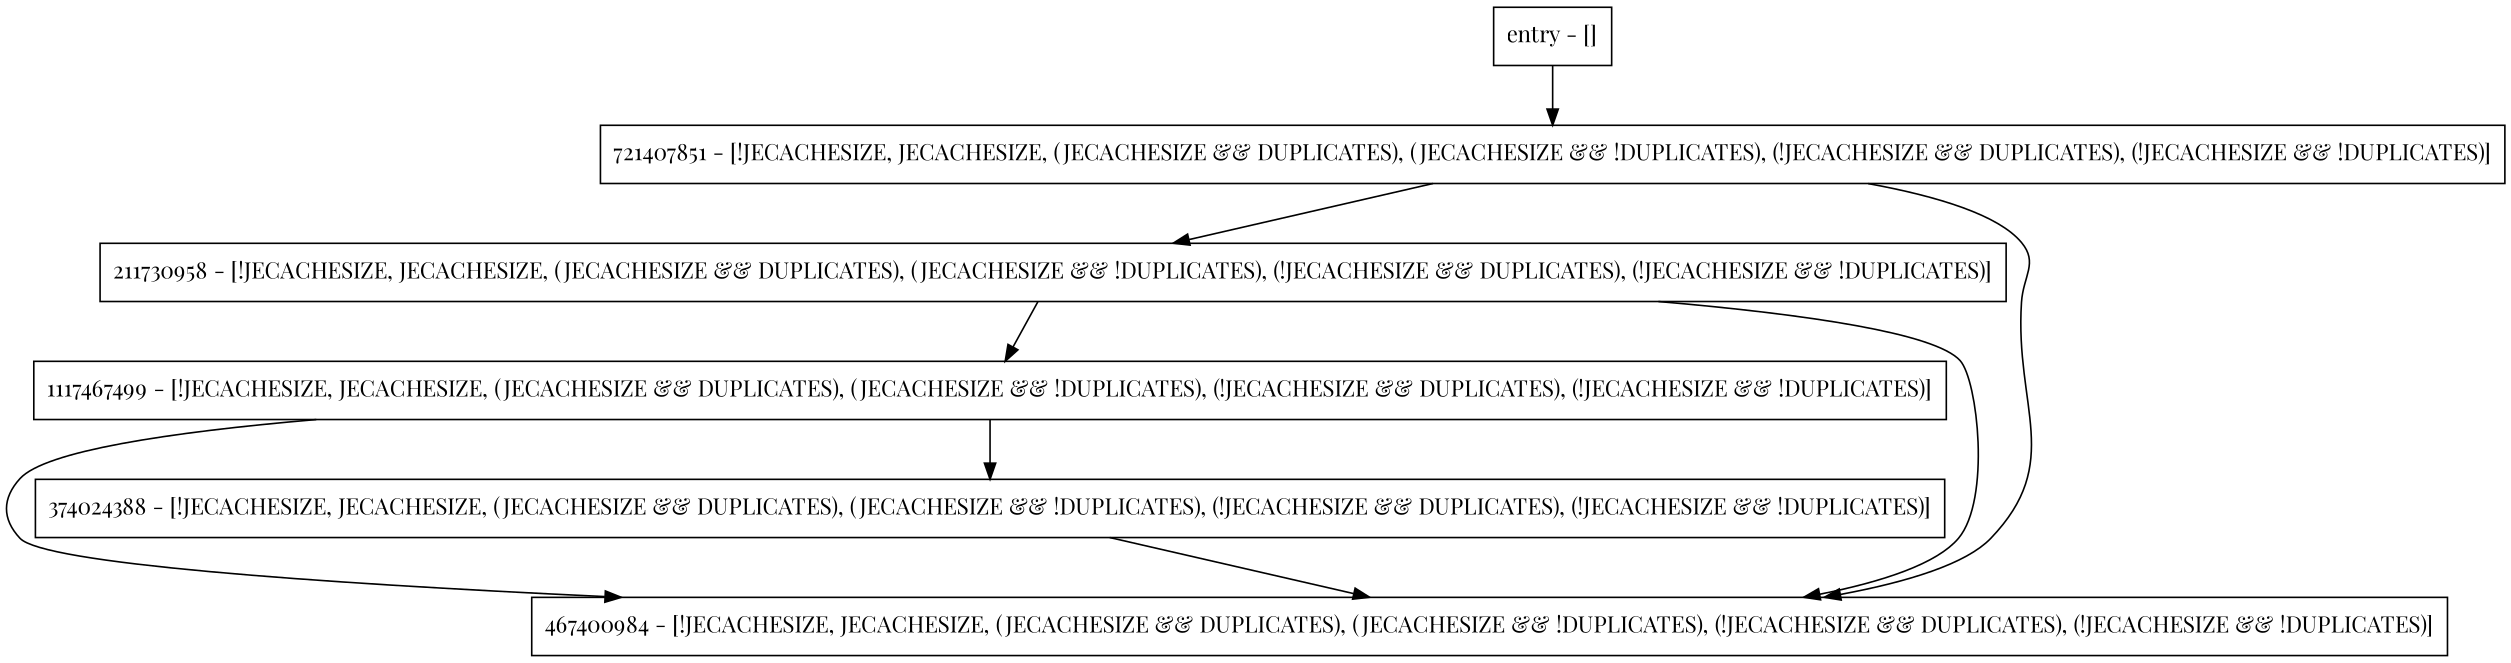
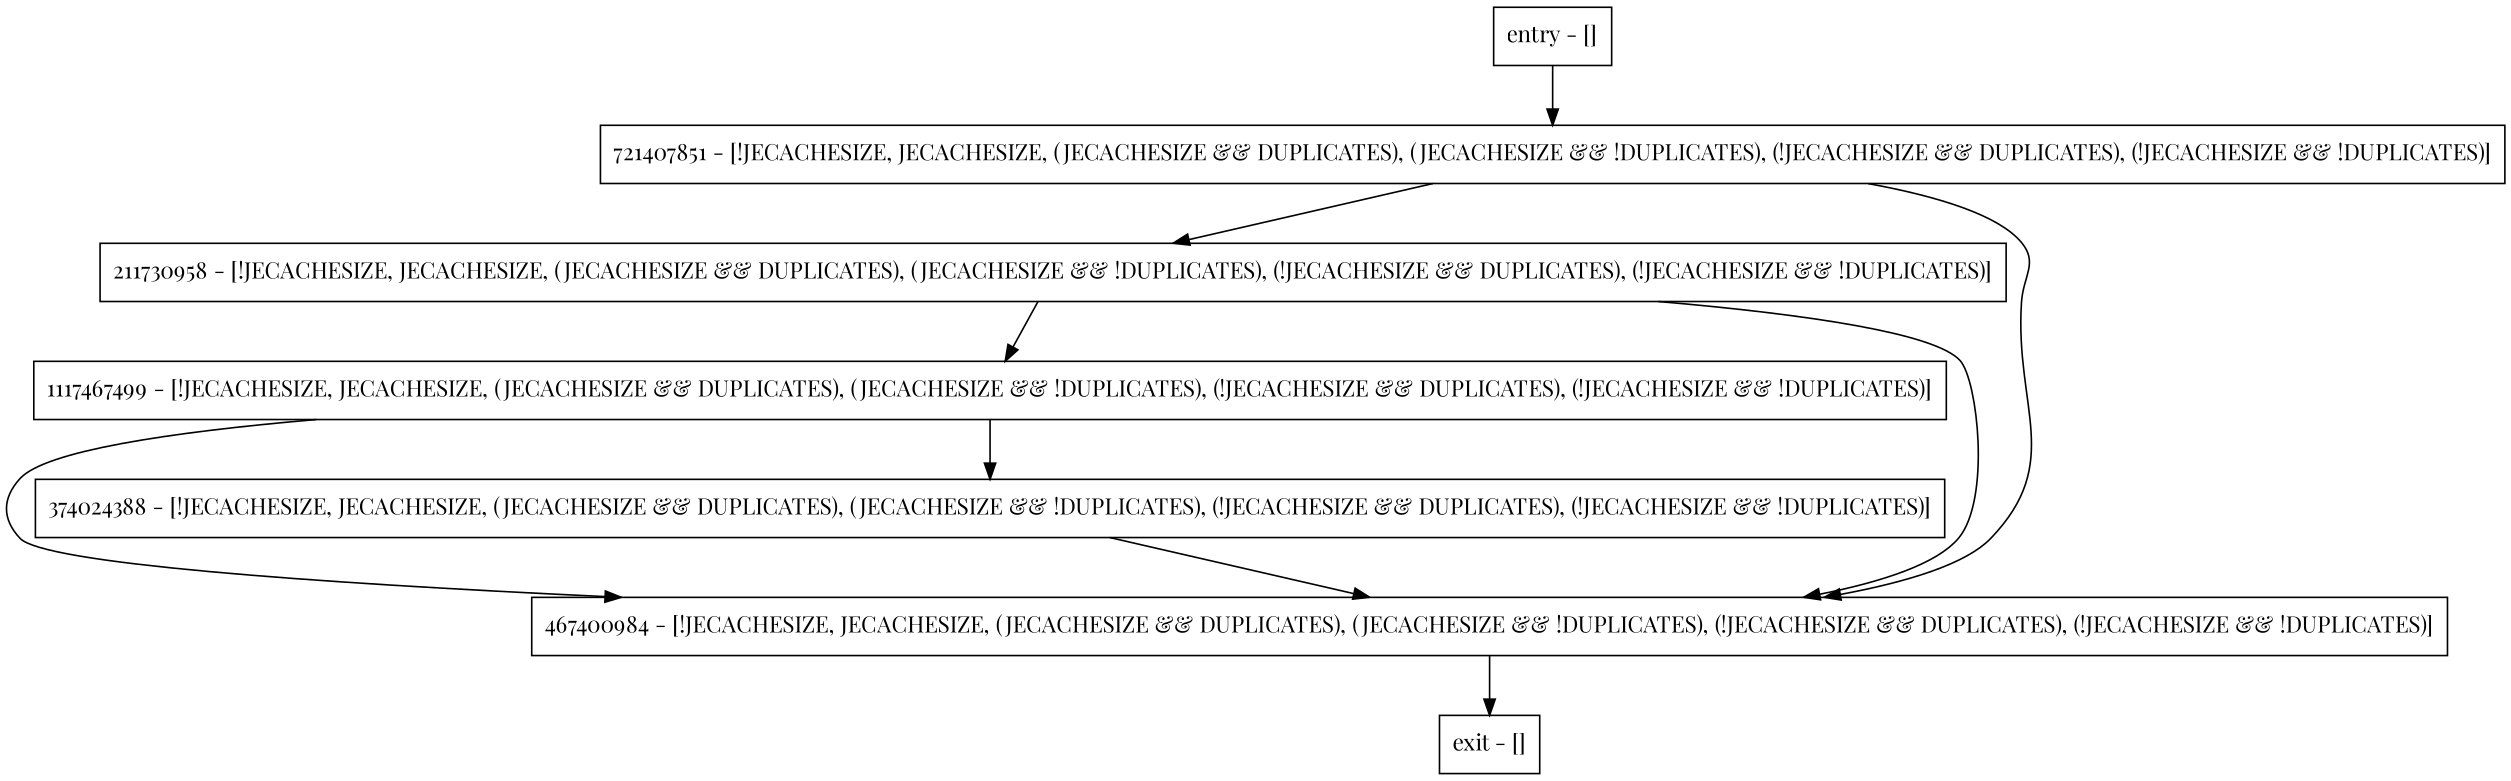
node "exit - []": added
